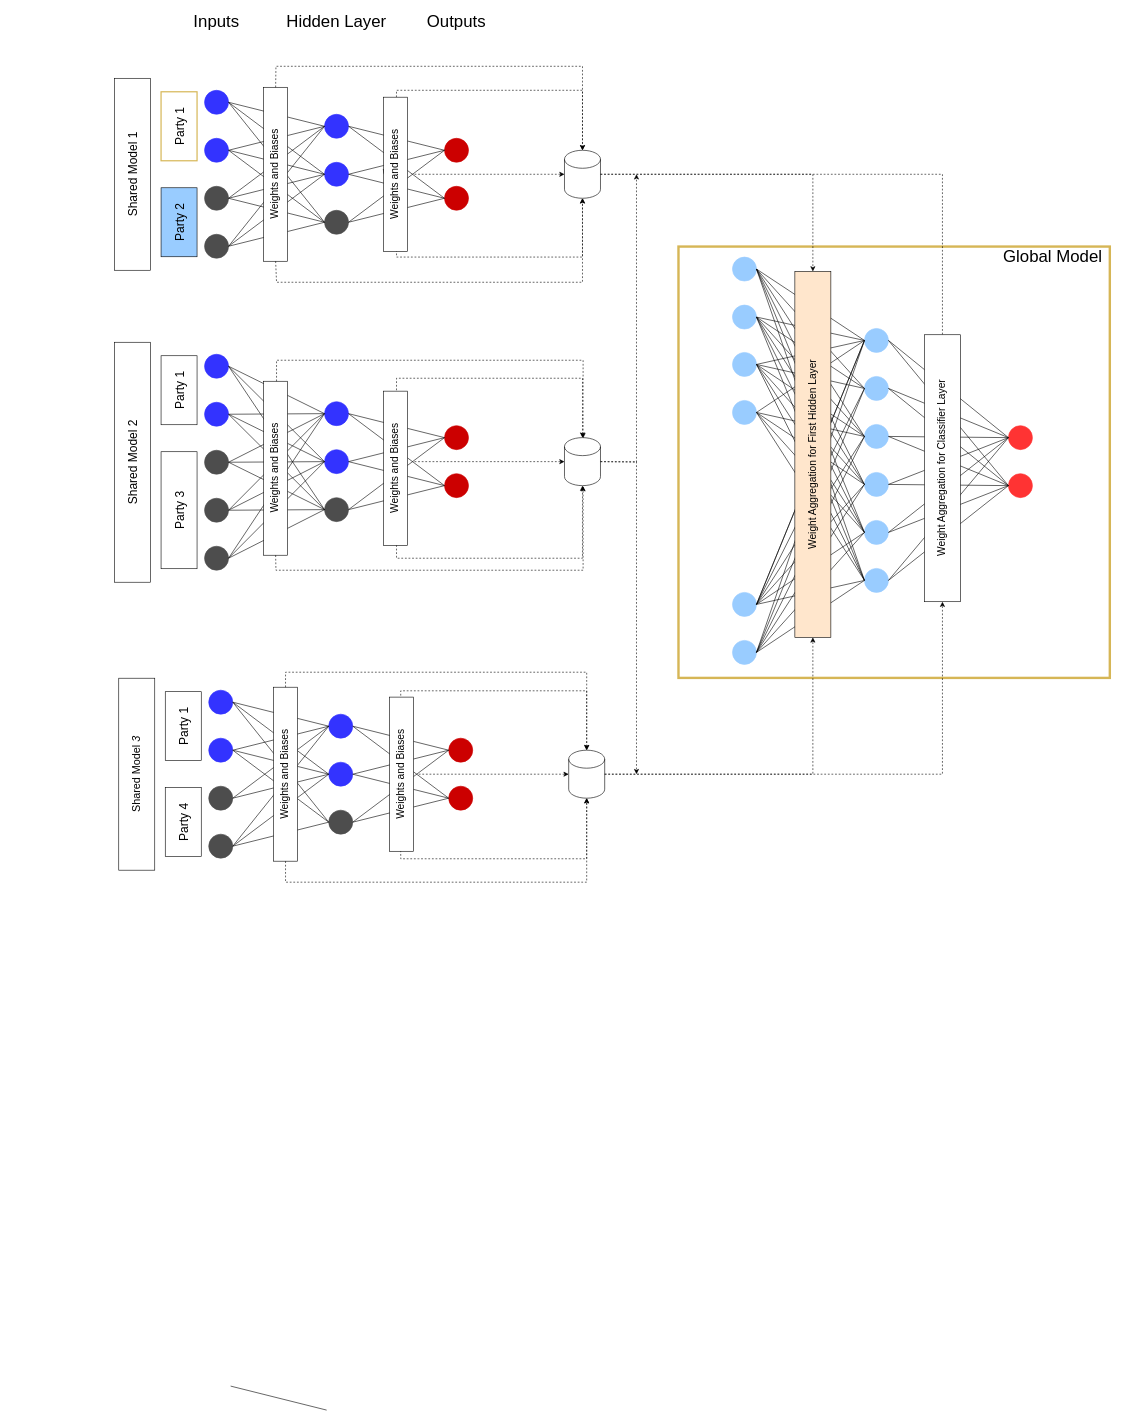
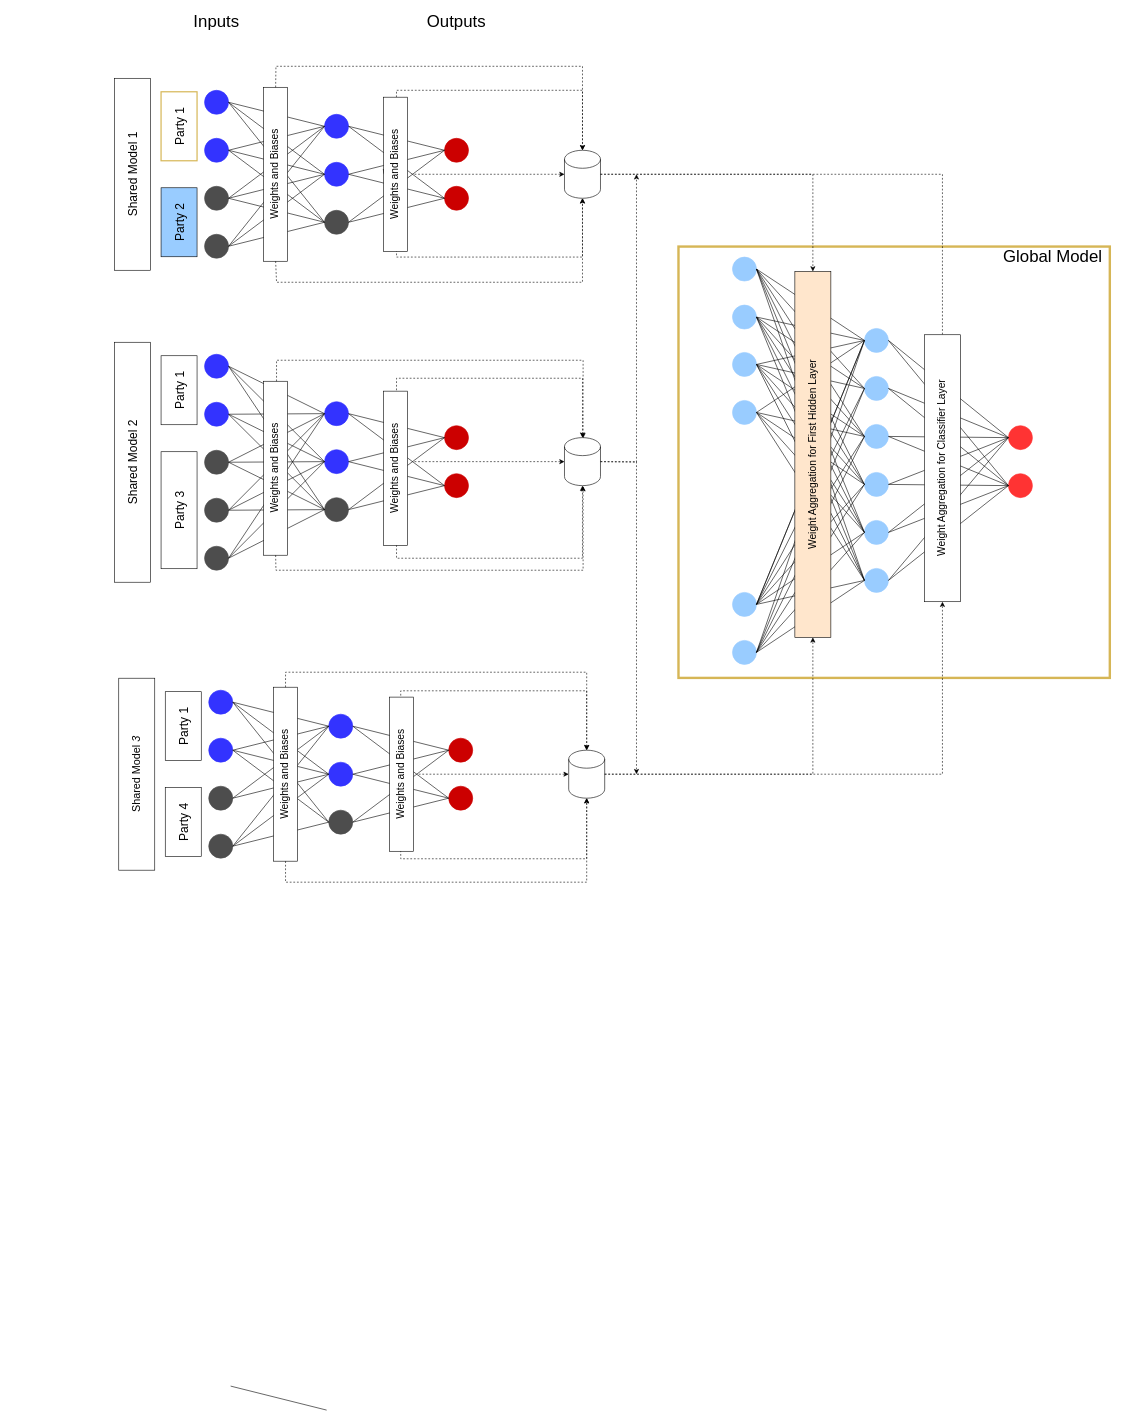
node "Hidden Layer": removed
